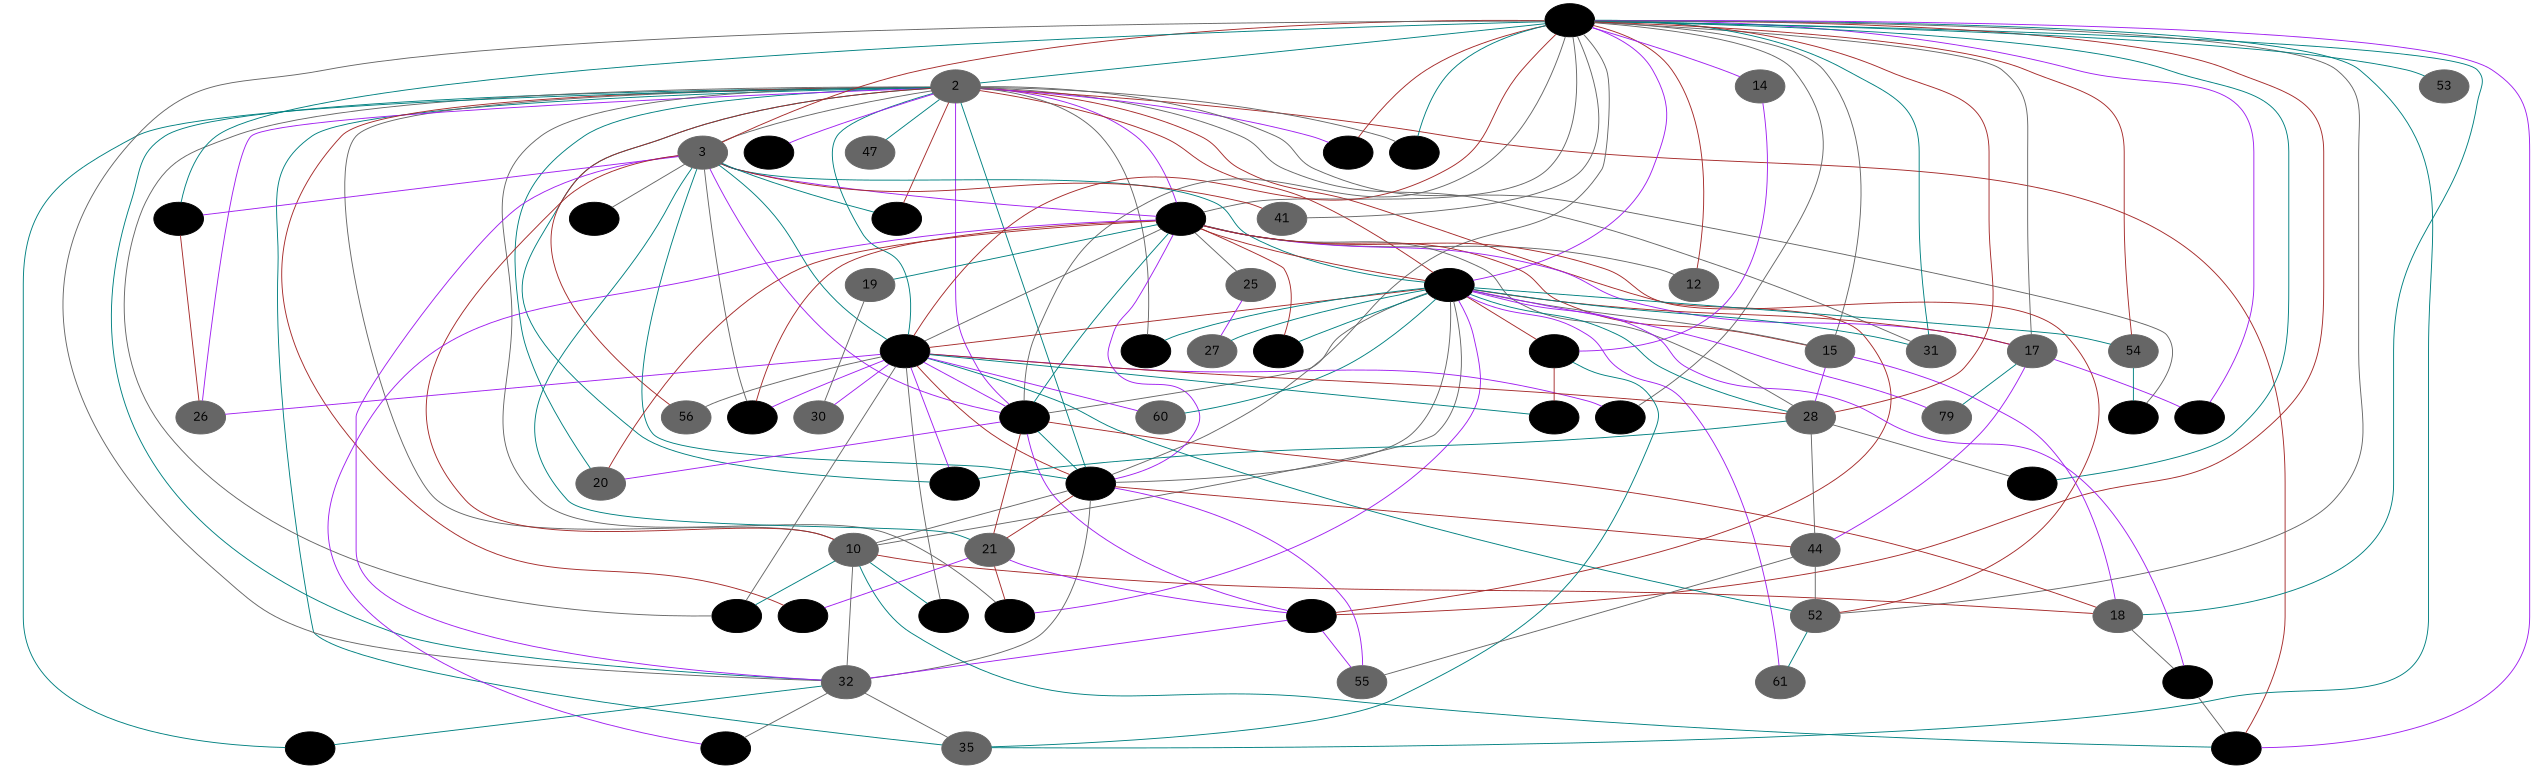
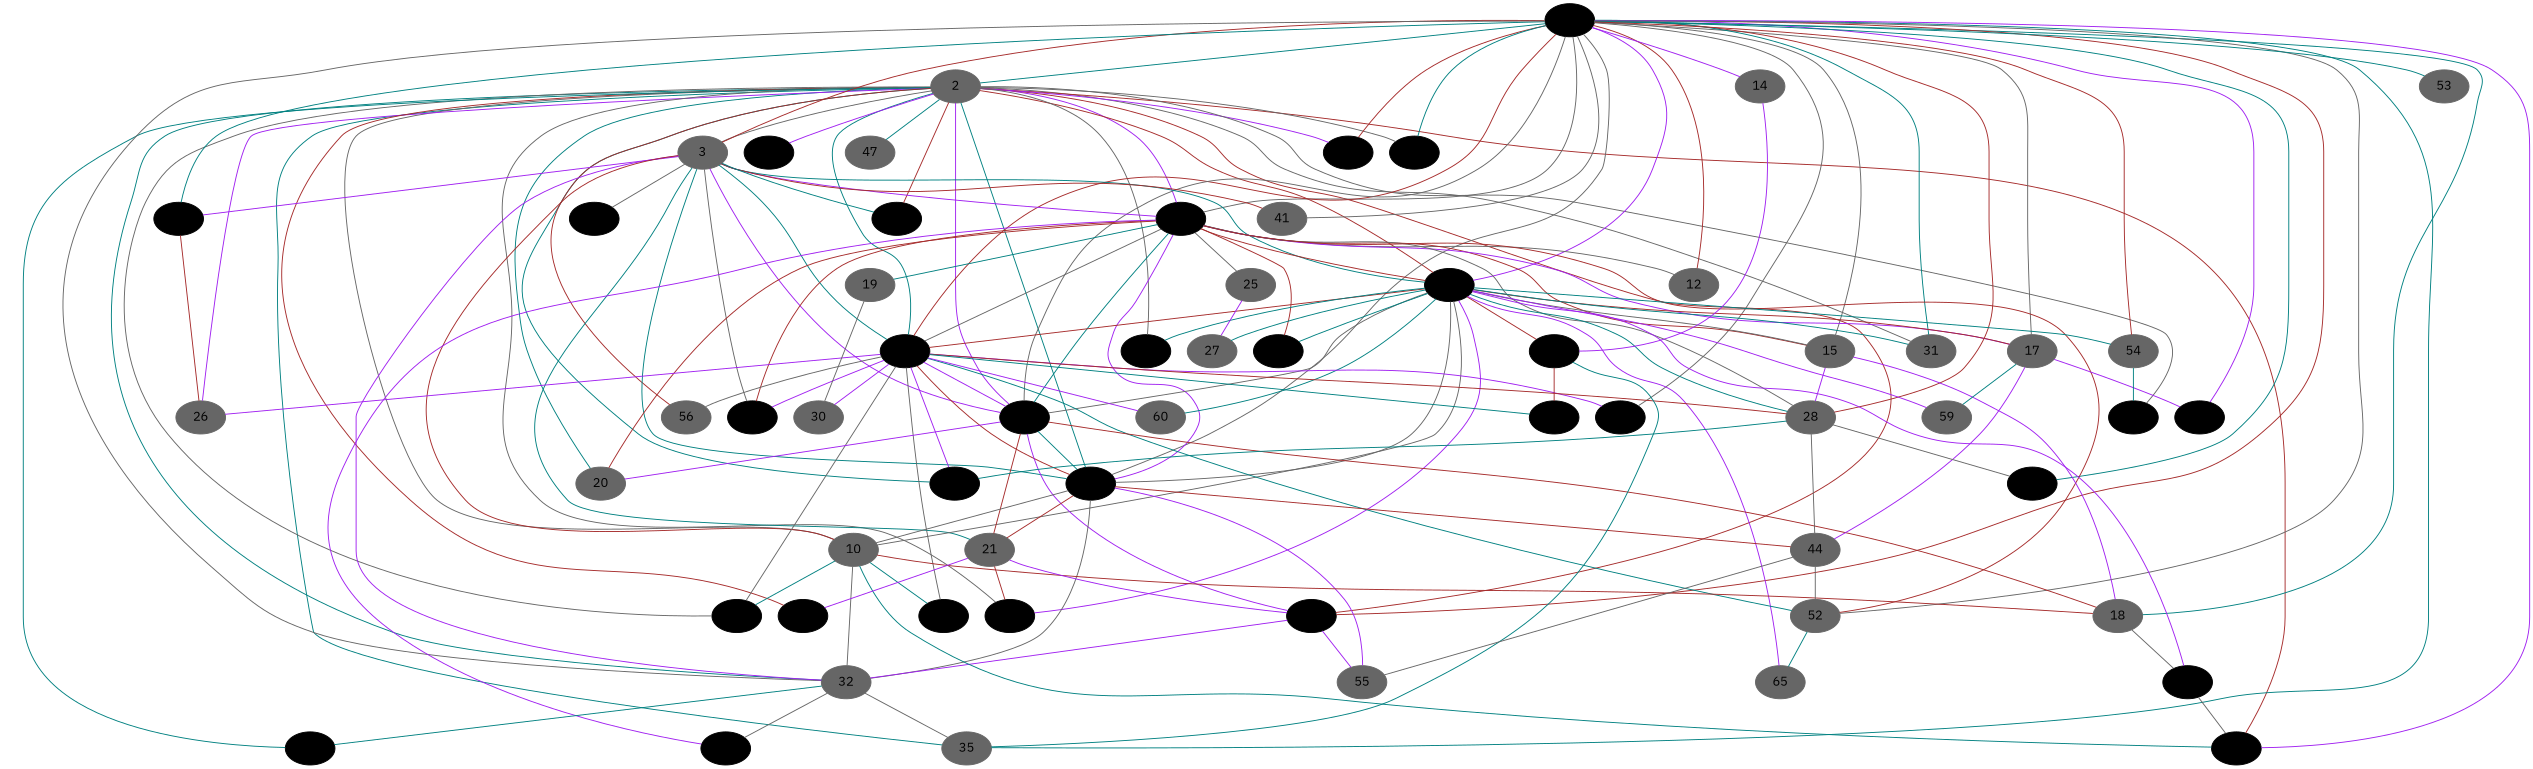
node "79": label "79" -> "59"
node "61": label "61" -> "65"
